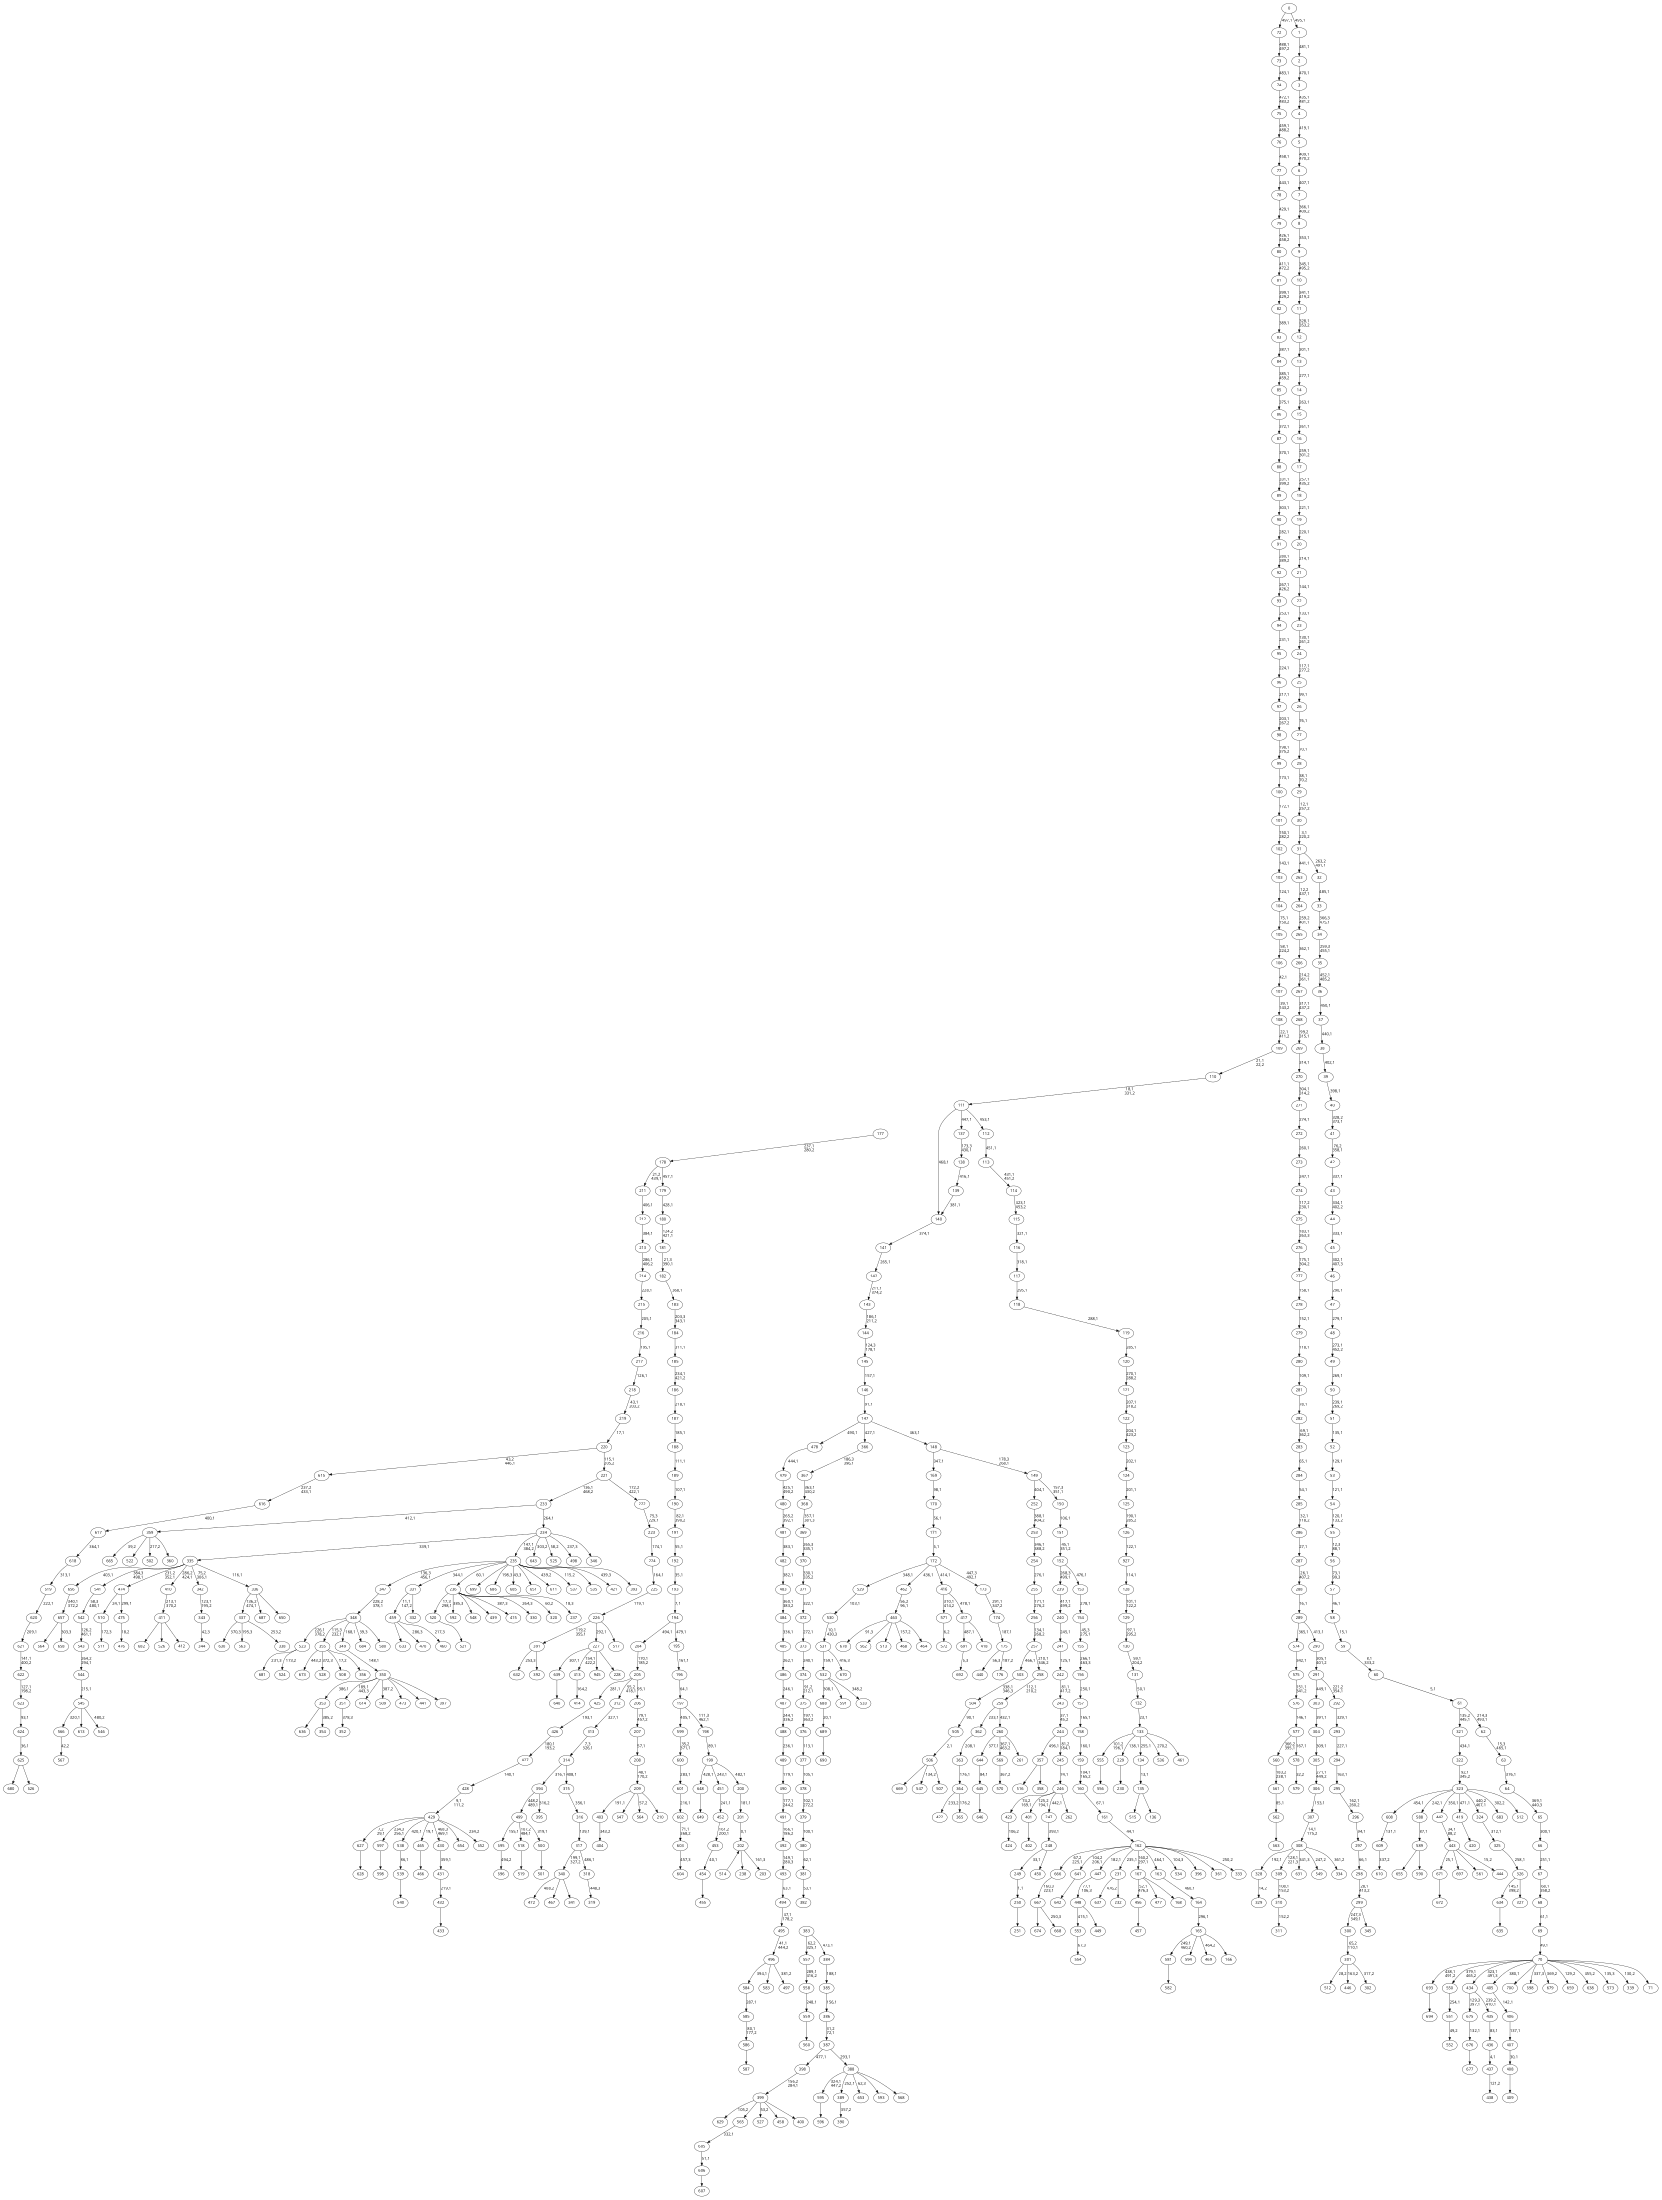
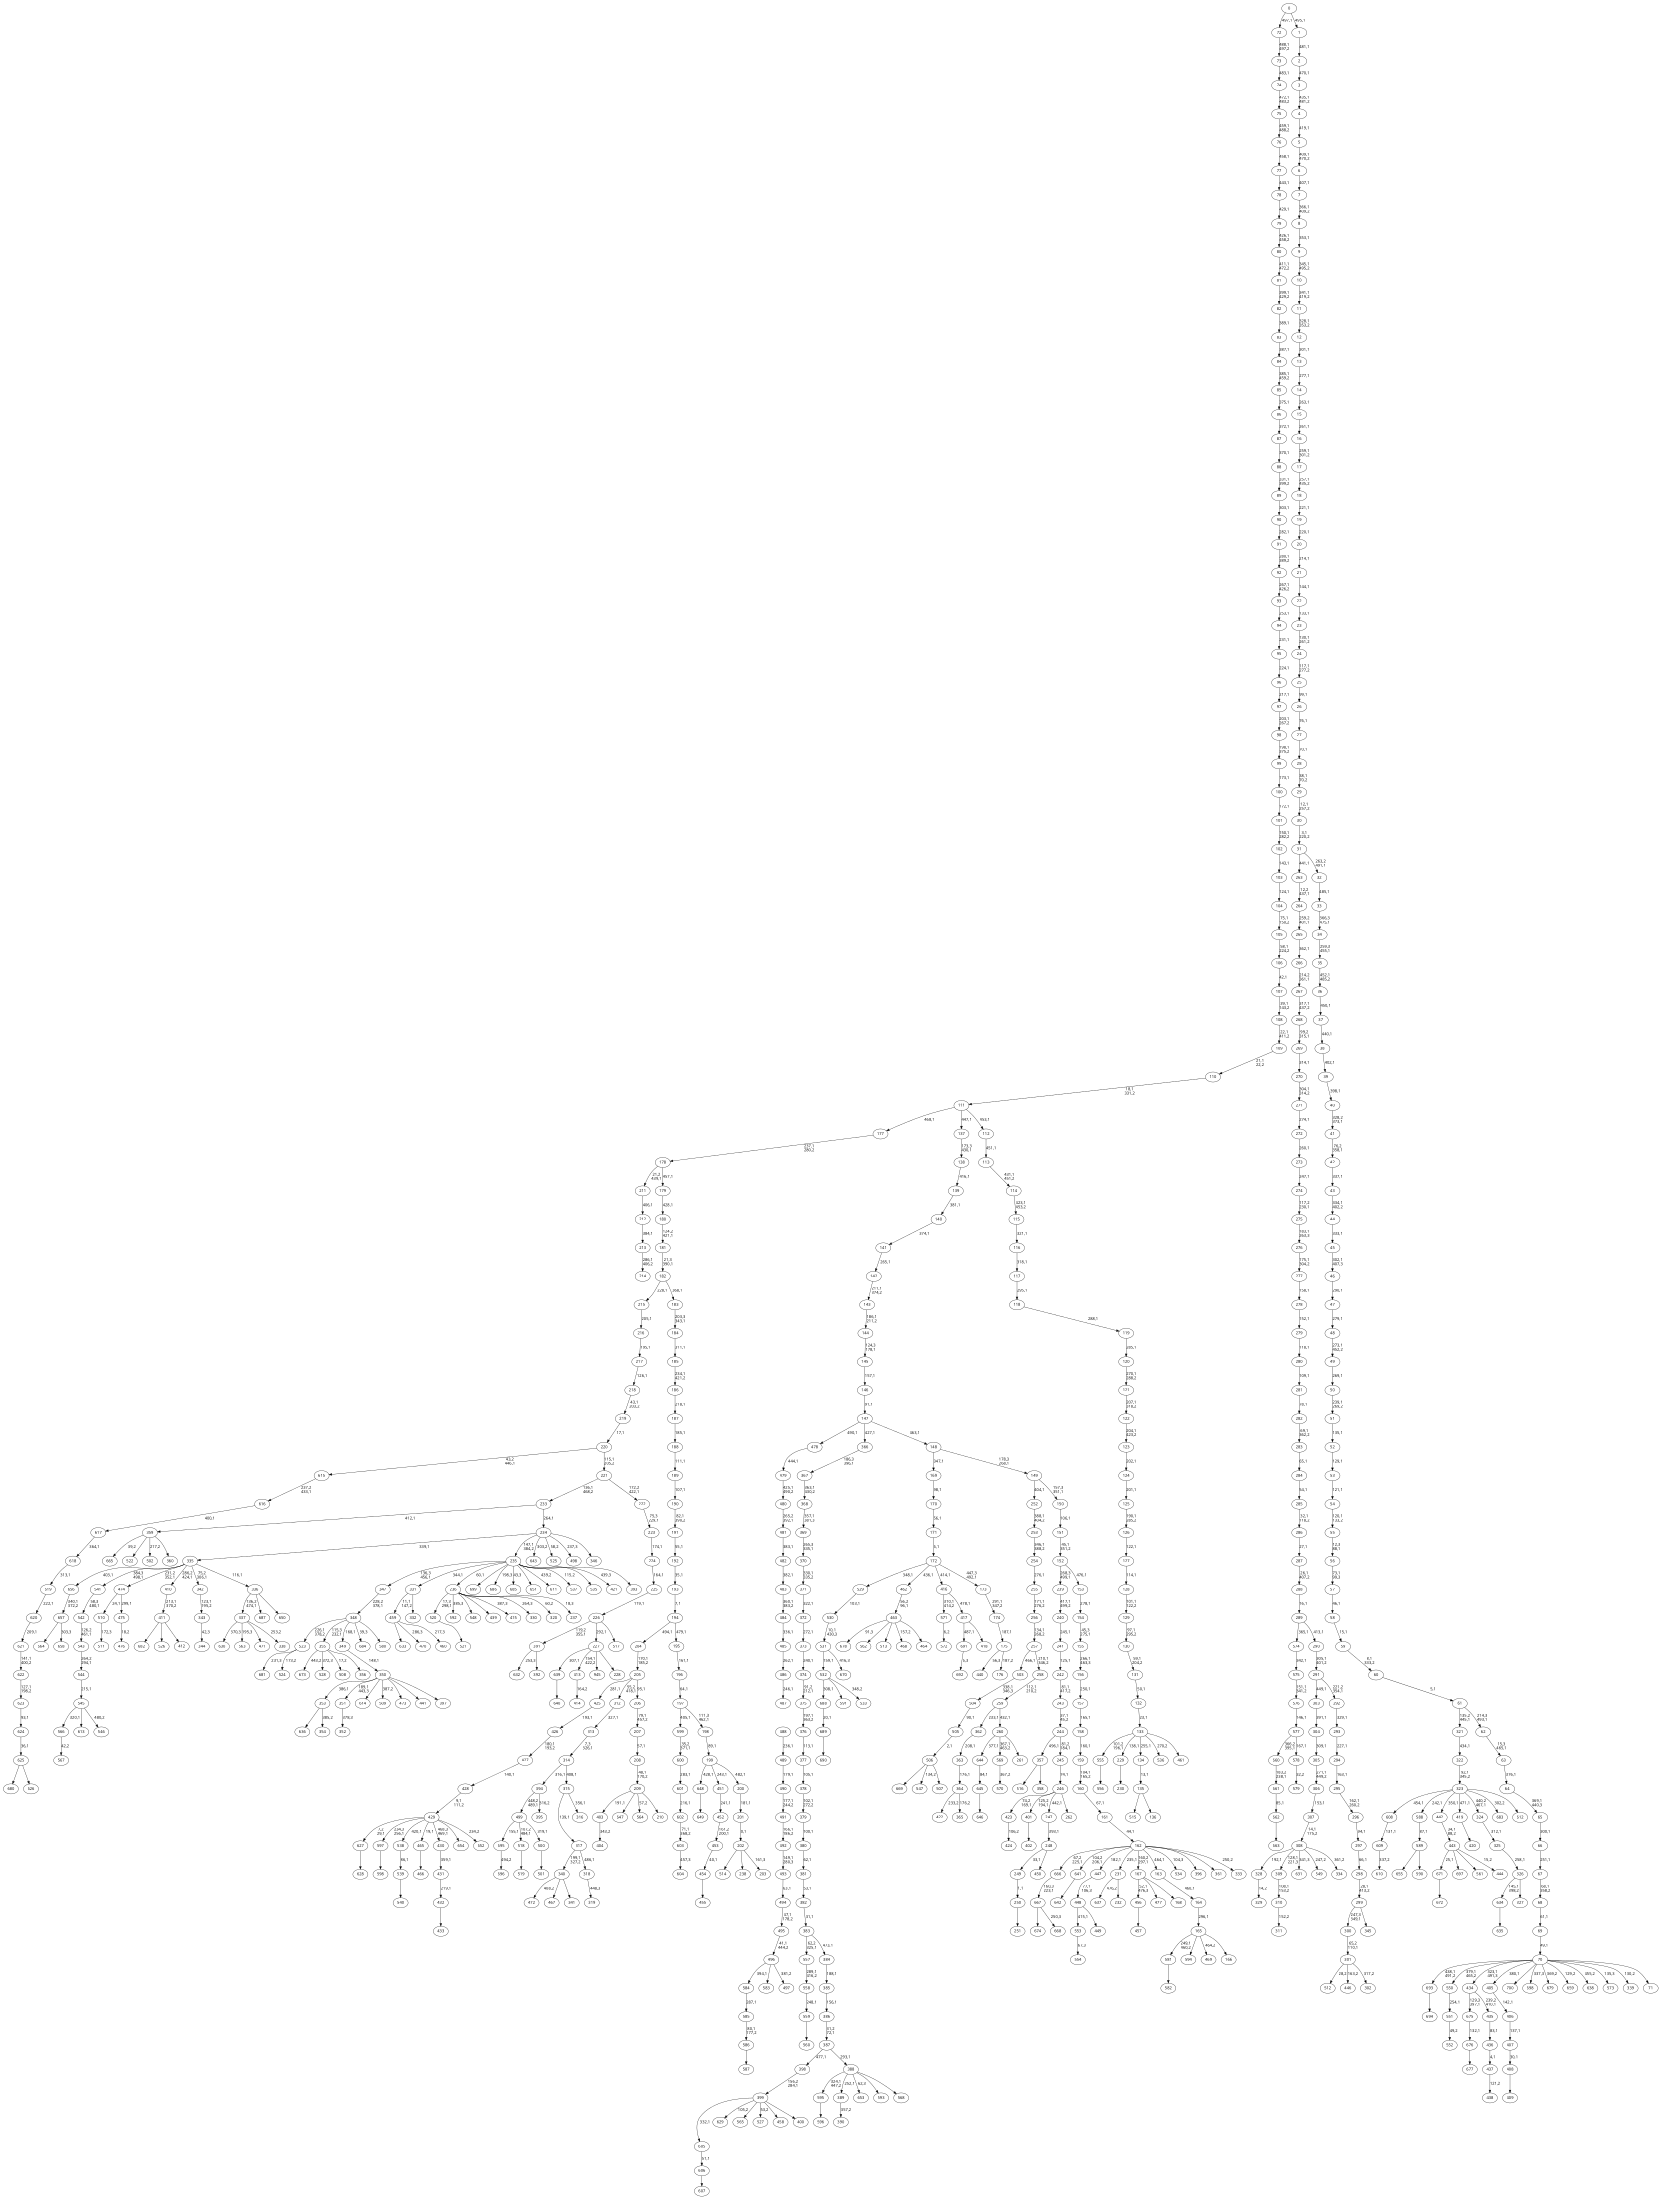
edge "111" -> "140": now "111" -> "177"
edge "214" -> "215": now "182" -> "215"
node "927": label "927" -> "127"
node "471": added
edge "487" -> "488": removed, label "244,1 336,2"
edge "316" -> "317": now "315" -> "317"
edge "514" -> "202": reversed
edge "382" -> "383": added, label "31,1"
edge "565" -> "605": now "399" -> "605"
